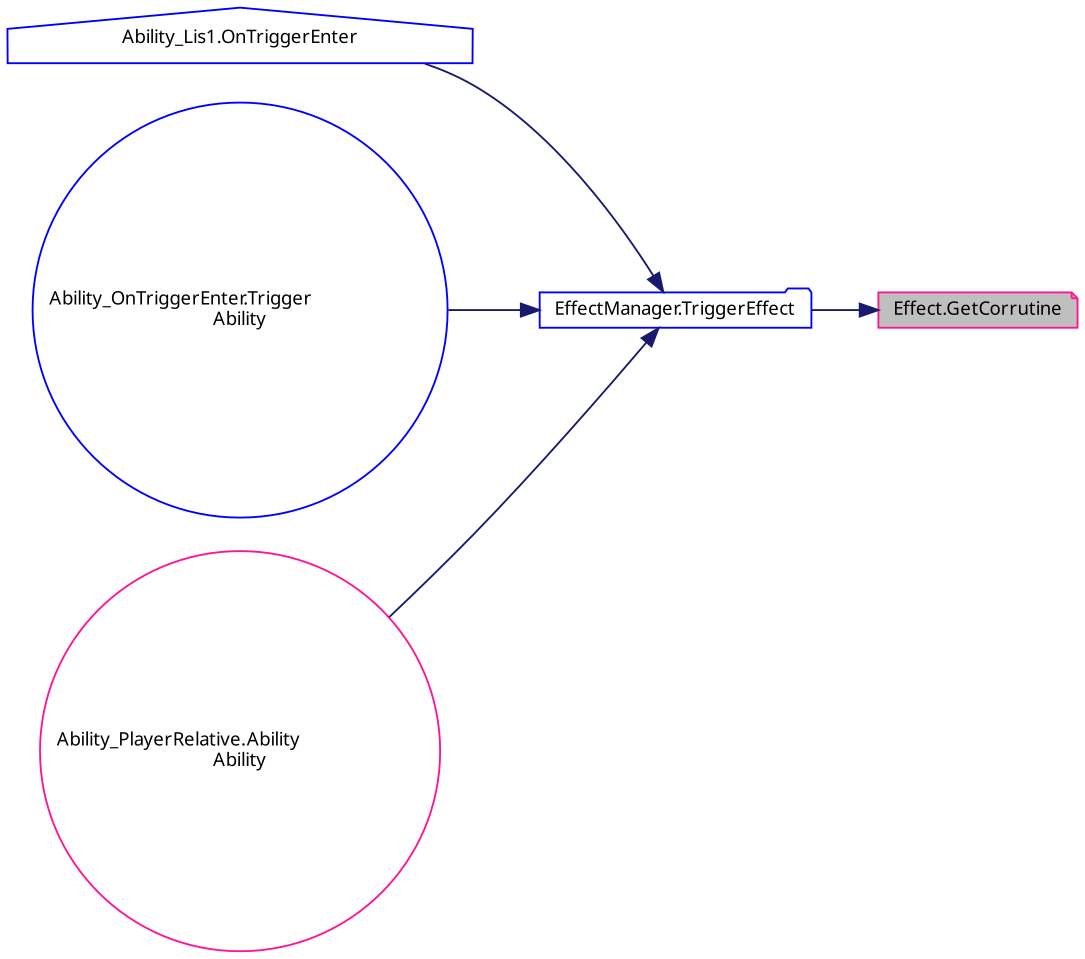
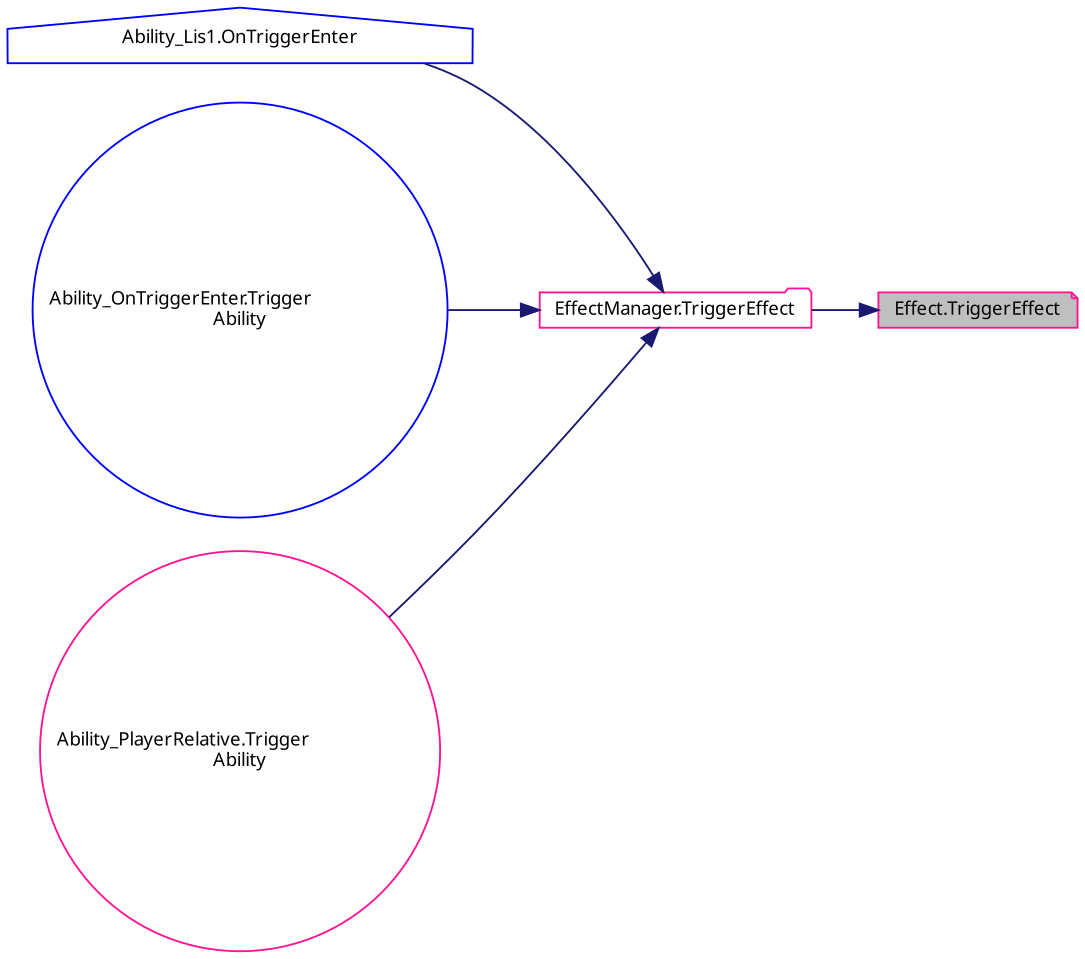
node "EffectManager.TriggerEffect": color blue -> deeppink
node "Effect.GetCorrutine": label "Effect.GetCorrutine" -> "Effect.TriggerEffect"
node "Ability_PlayerRelative.Ability Ability": label "Ability_PlayerRelative.Ability Ability" -> "Ability_PlayerRelative.Trigger Ability"
